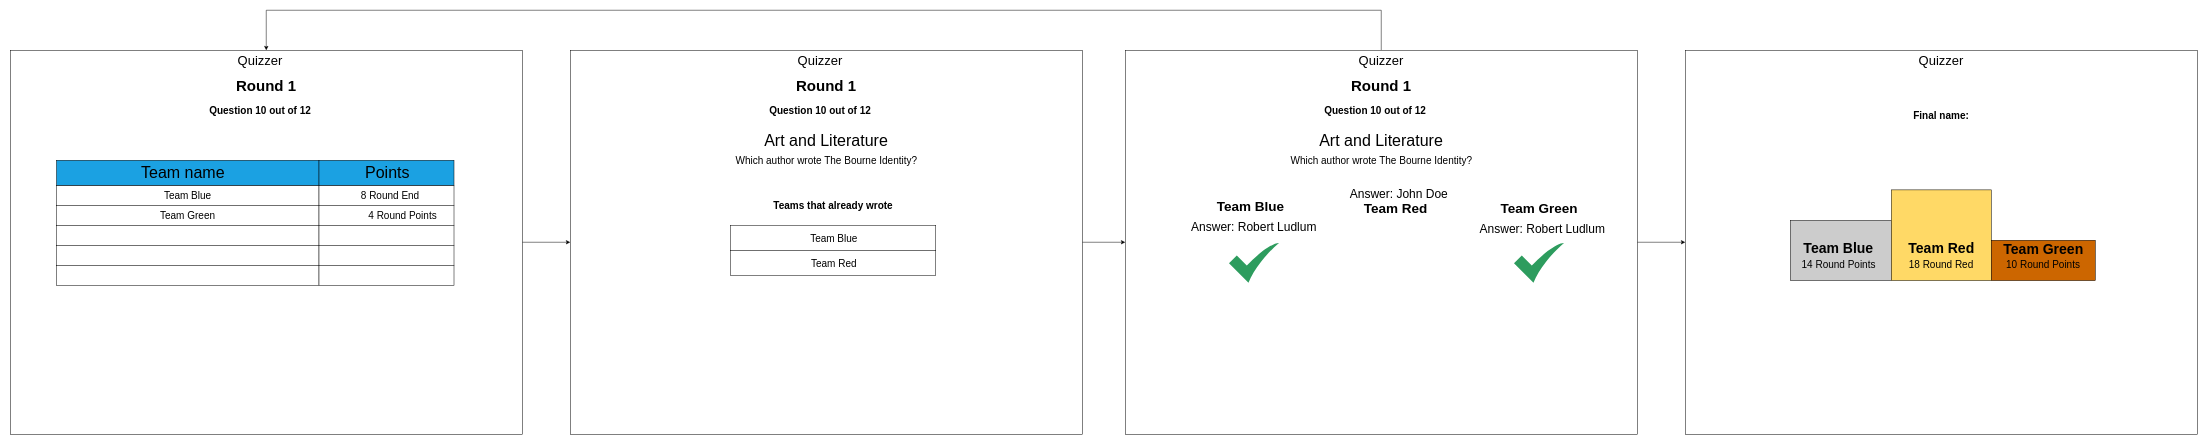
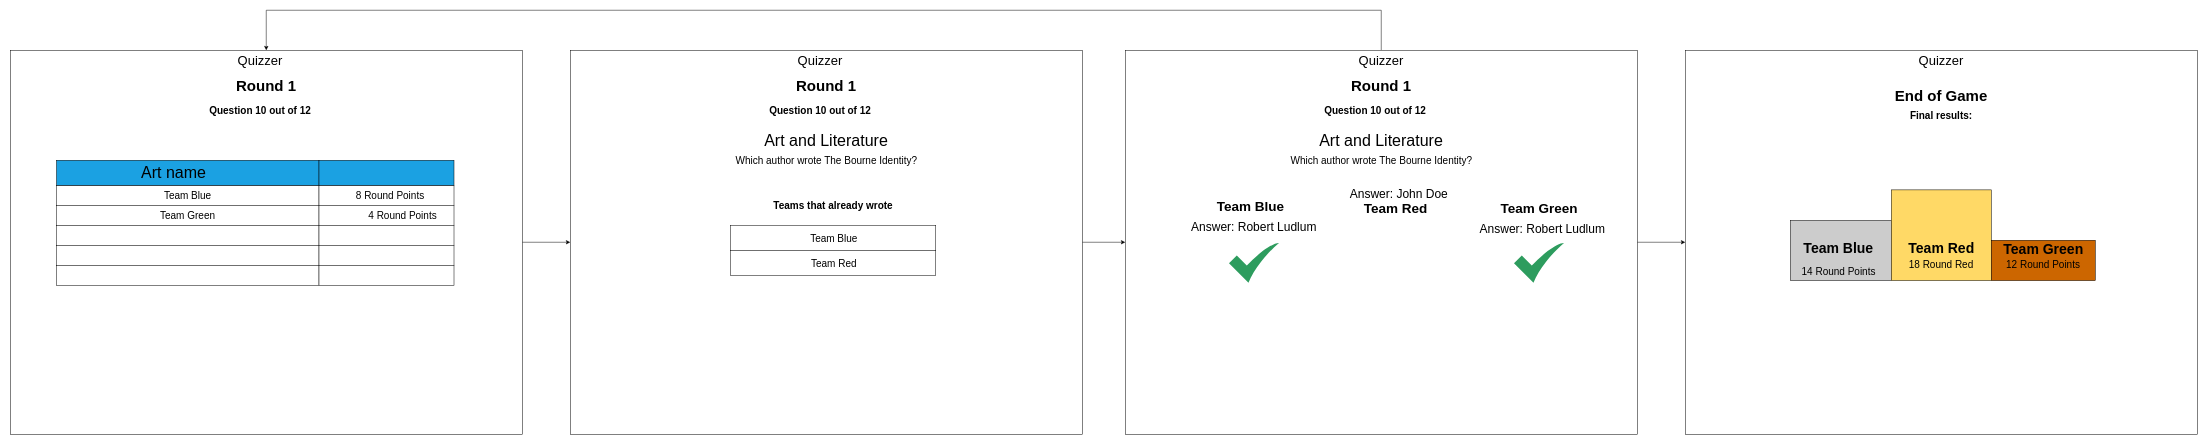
node "End of Game": added
node "Final name:": label "Final name:" -> "Final results:"
node "Team name": label "Team name" -> "Art name"
node "Points": removed
node "8 Round End": label "8 Round End" -> "8 Round Points"
node "14 Round Points": moved (1839, 263) -> (1839, 270)
node "10 Round Points": label "10 Round Points" -> "12 Round Points"
